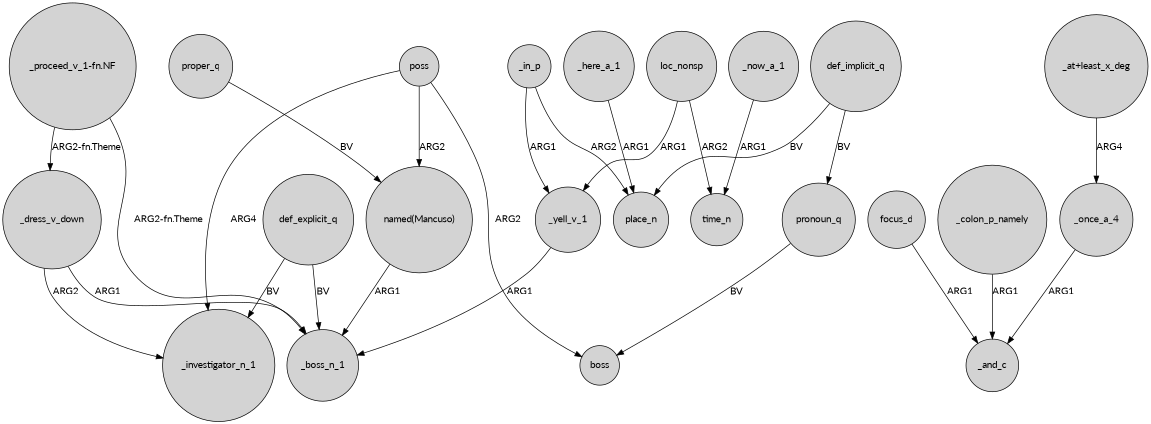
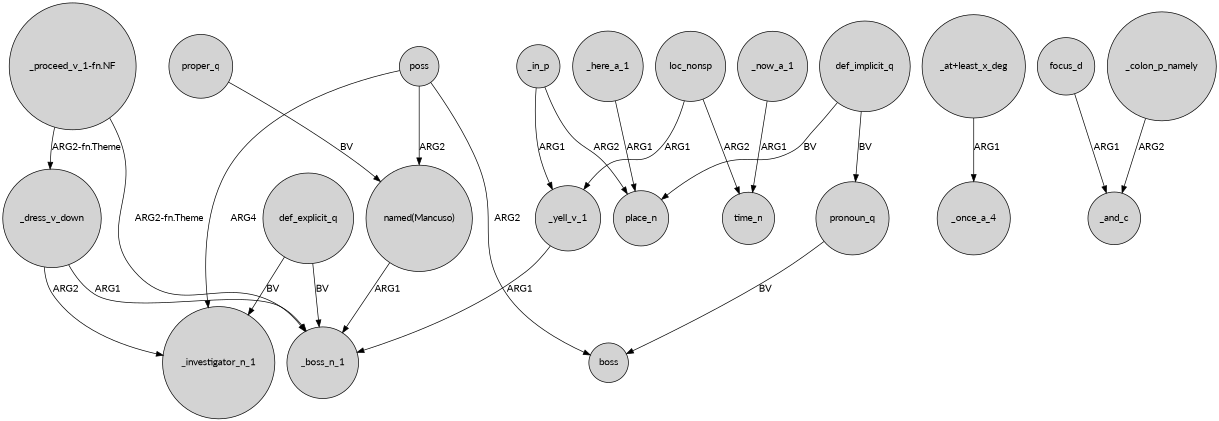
edge "_at+least_x_deg" -> "_once_a_4": label "ARG4" -> "ARG1"
edge "_colon_p_namely" -> "_and_c": label "ARG1" -> "ARG2"
edge "_once_a_4" -> "_and_c": removed, label "ARG1"
